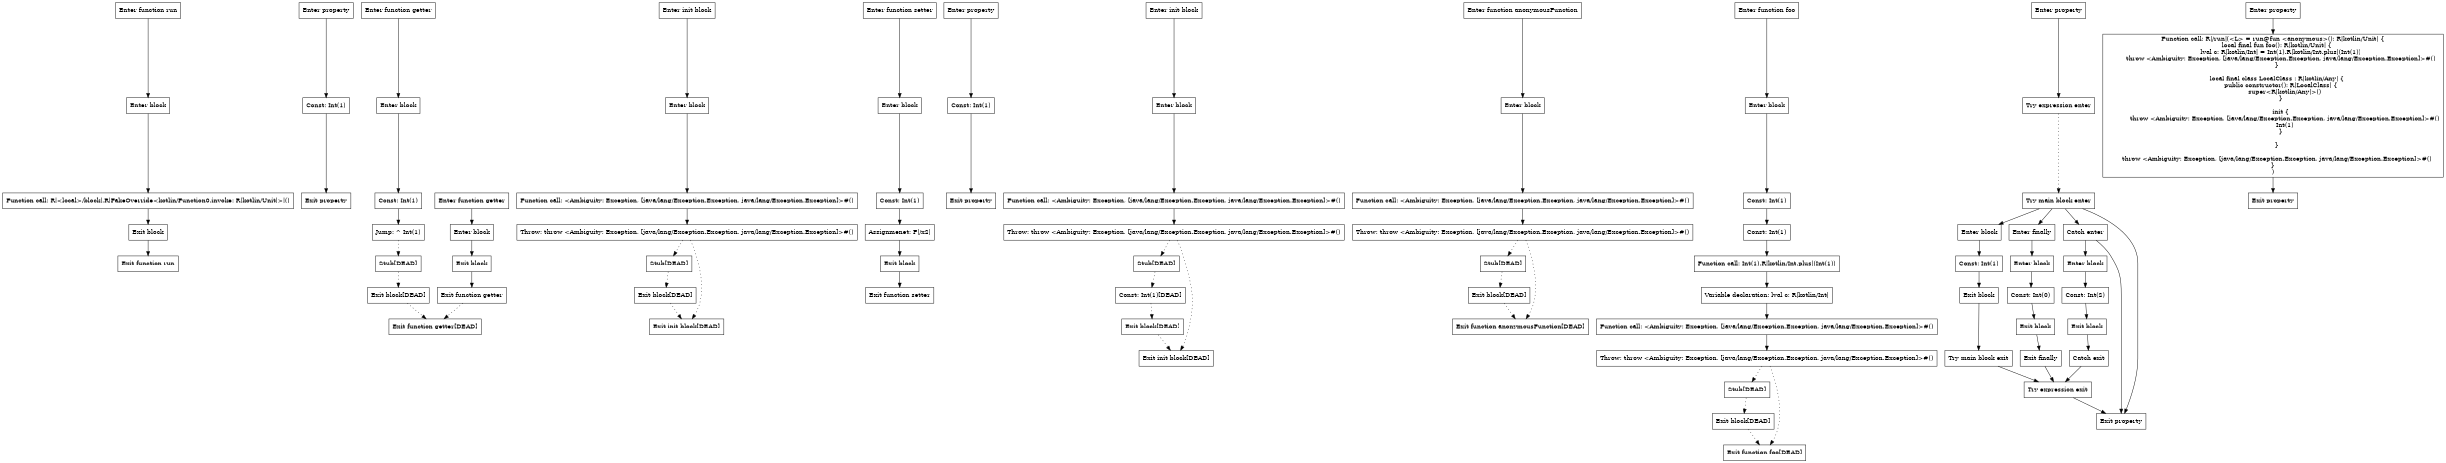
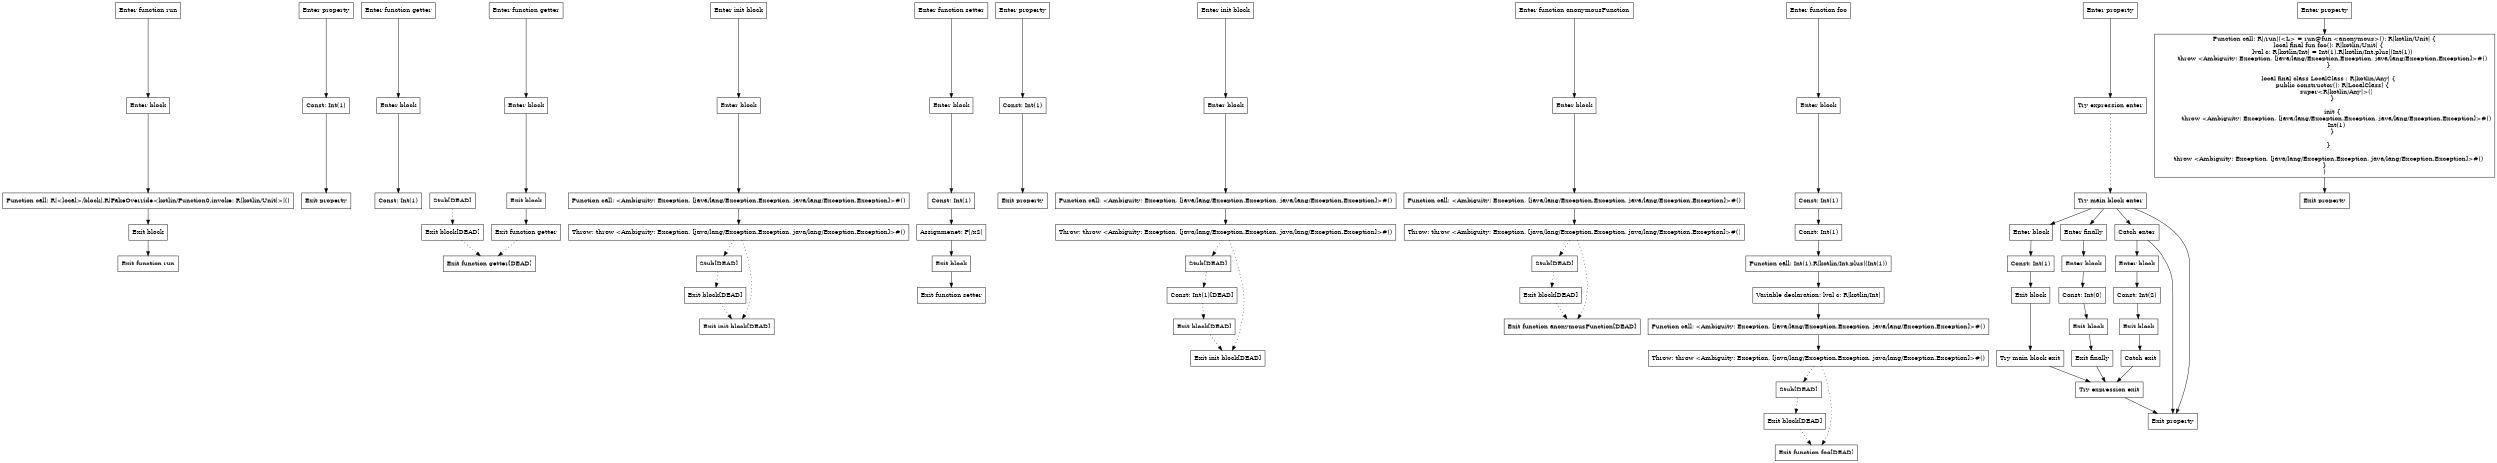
node "Jump: ^ Int(1)": removed
